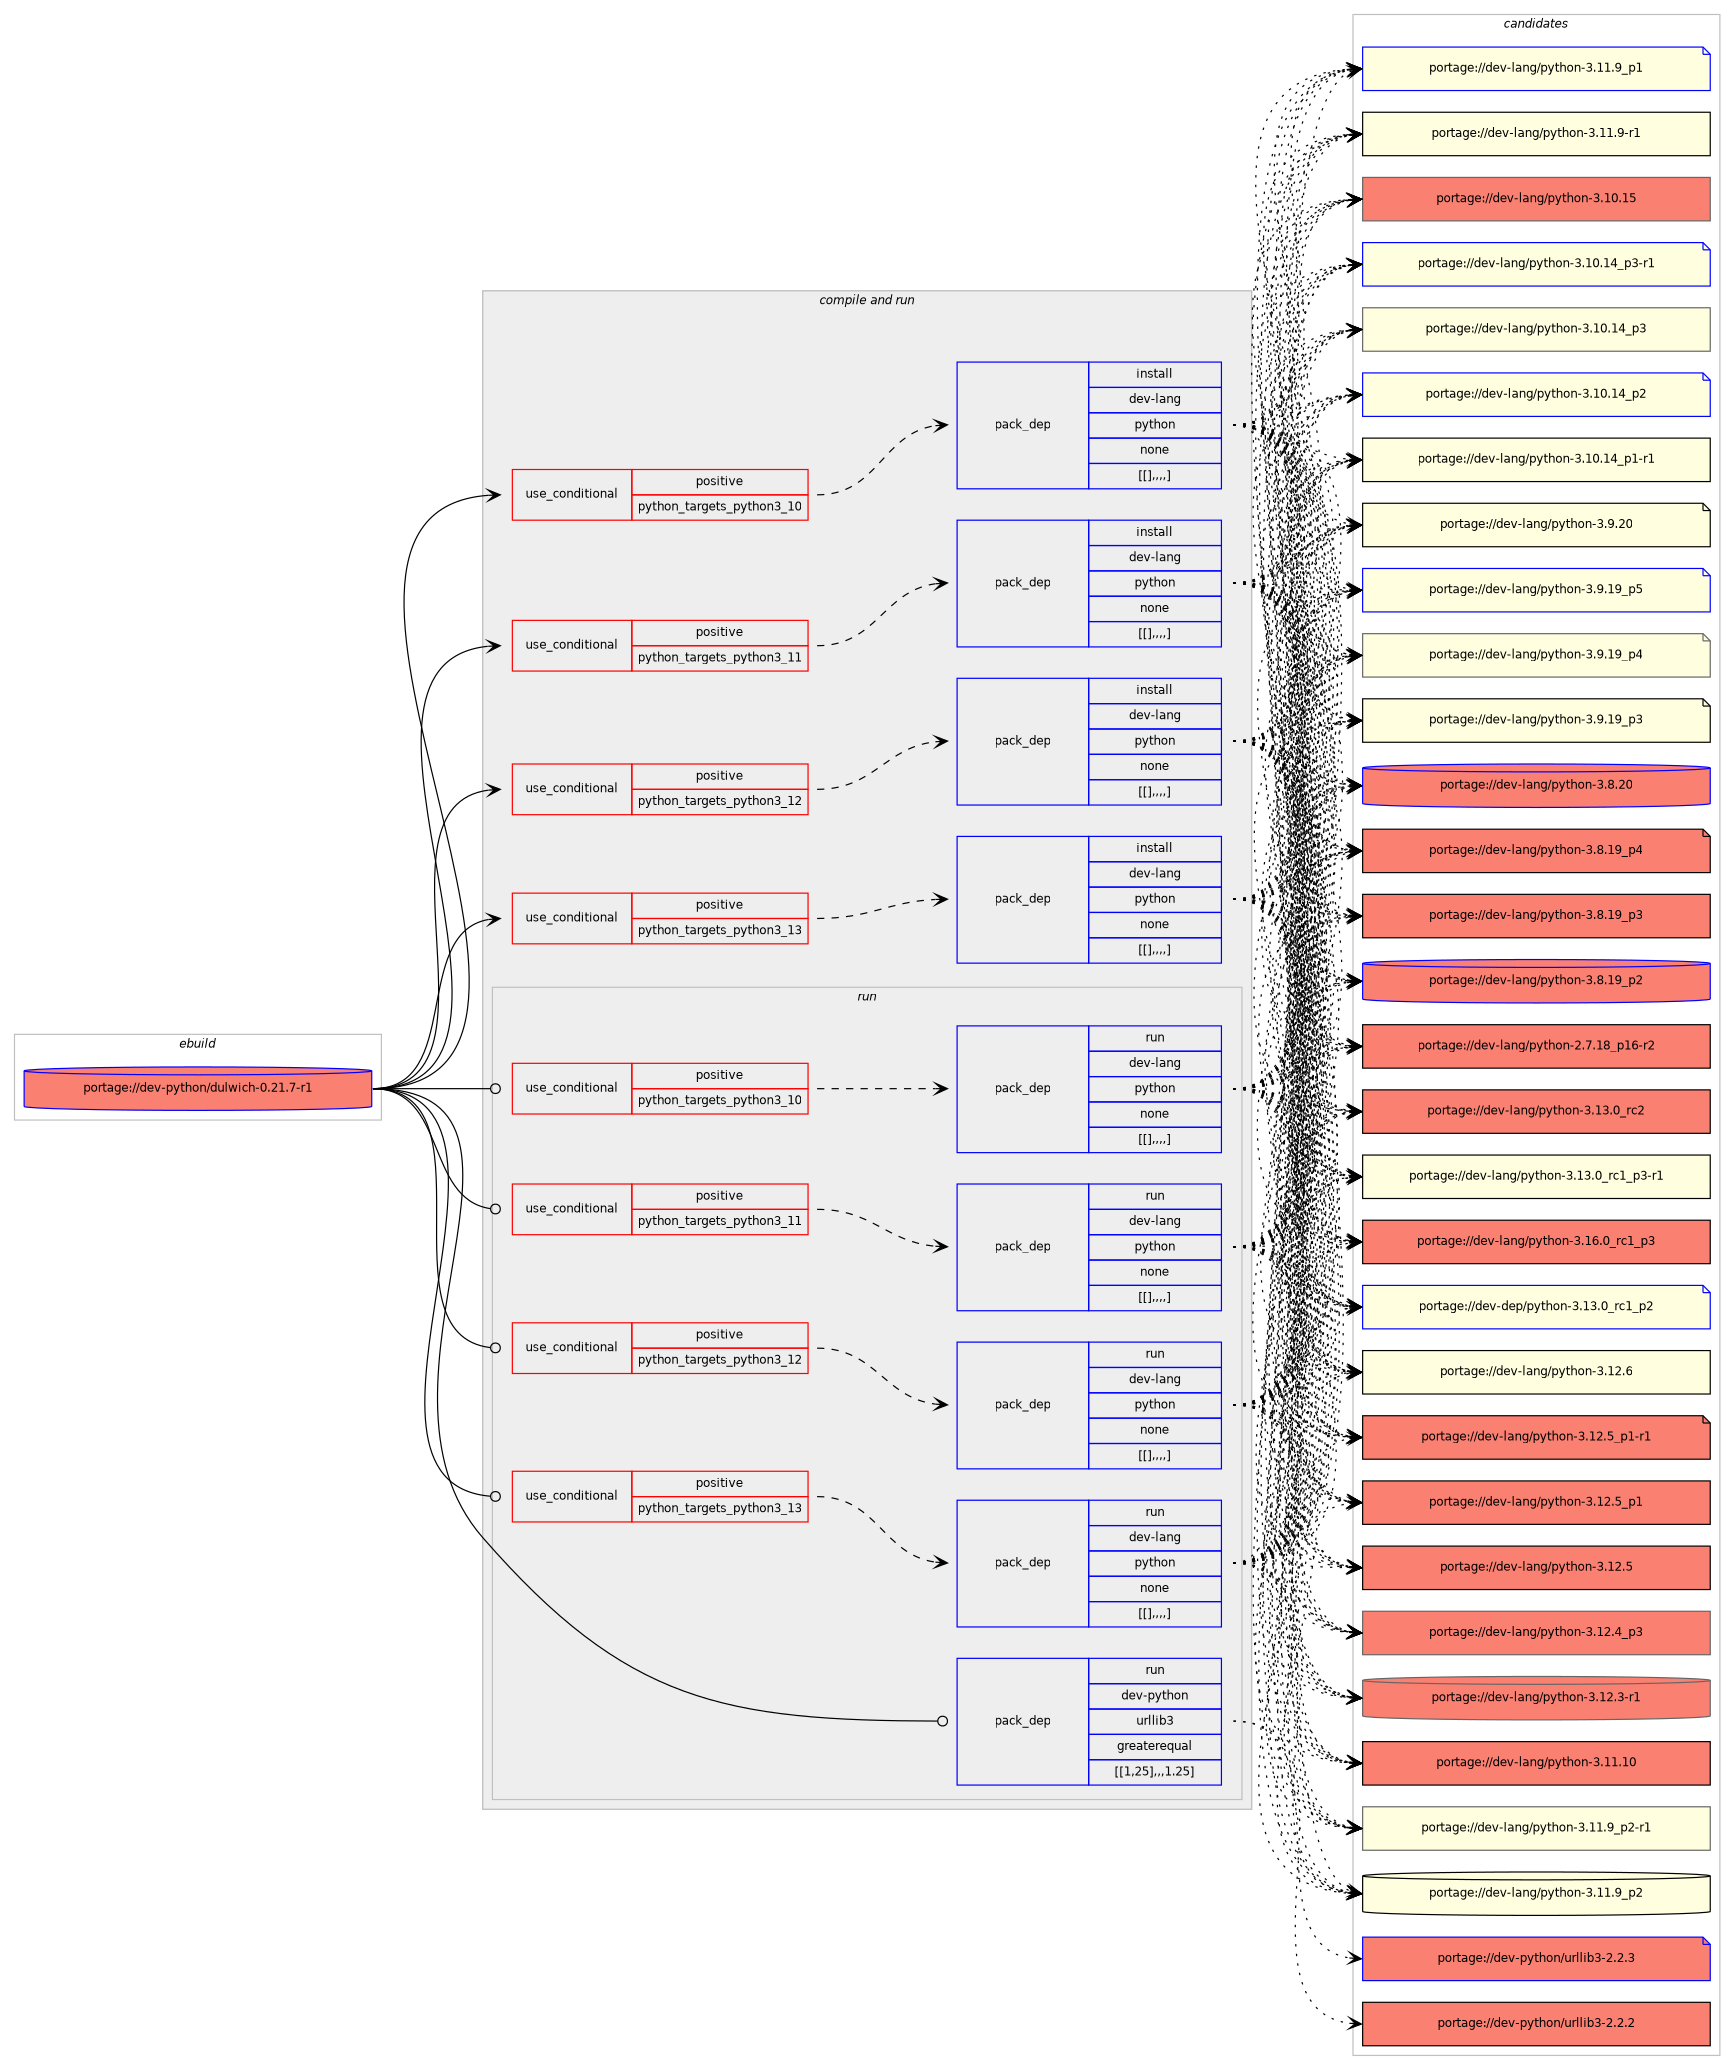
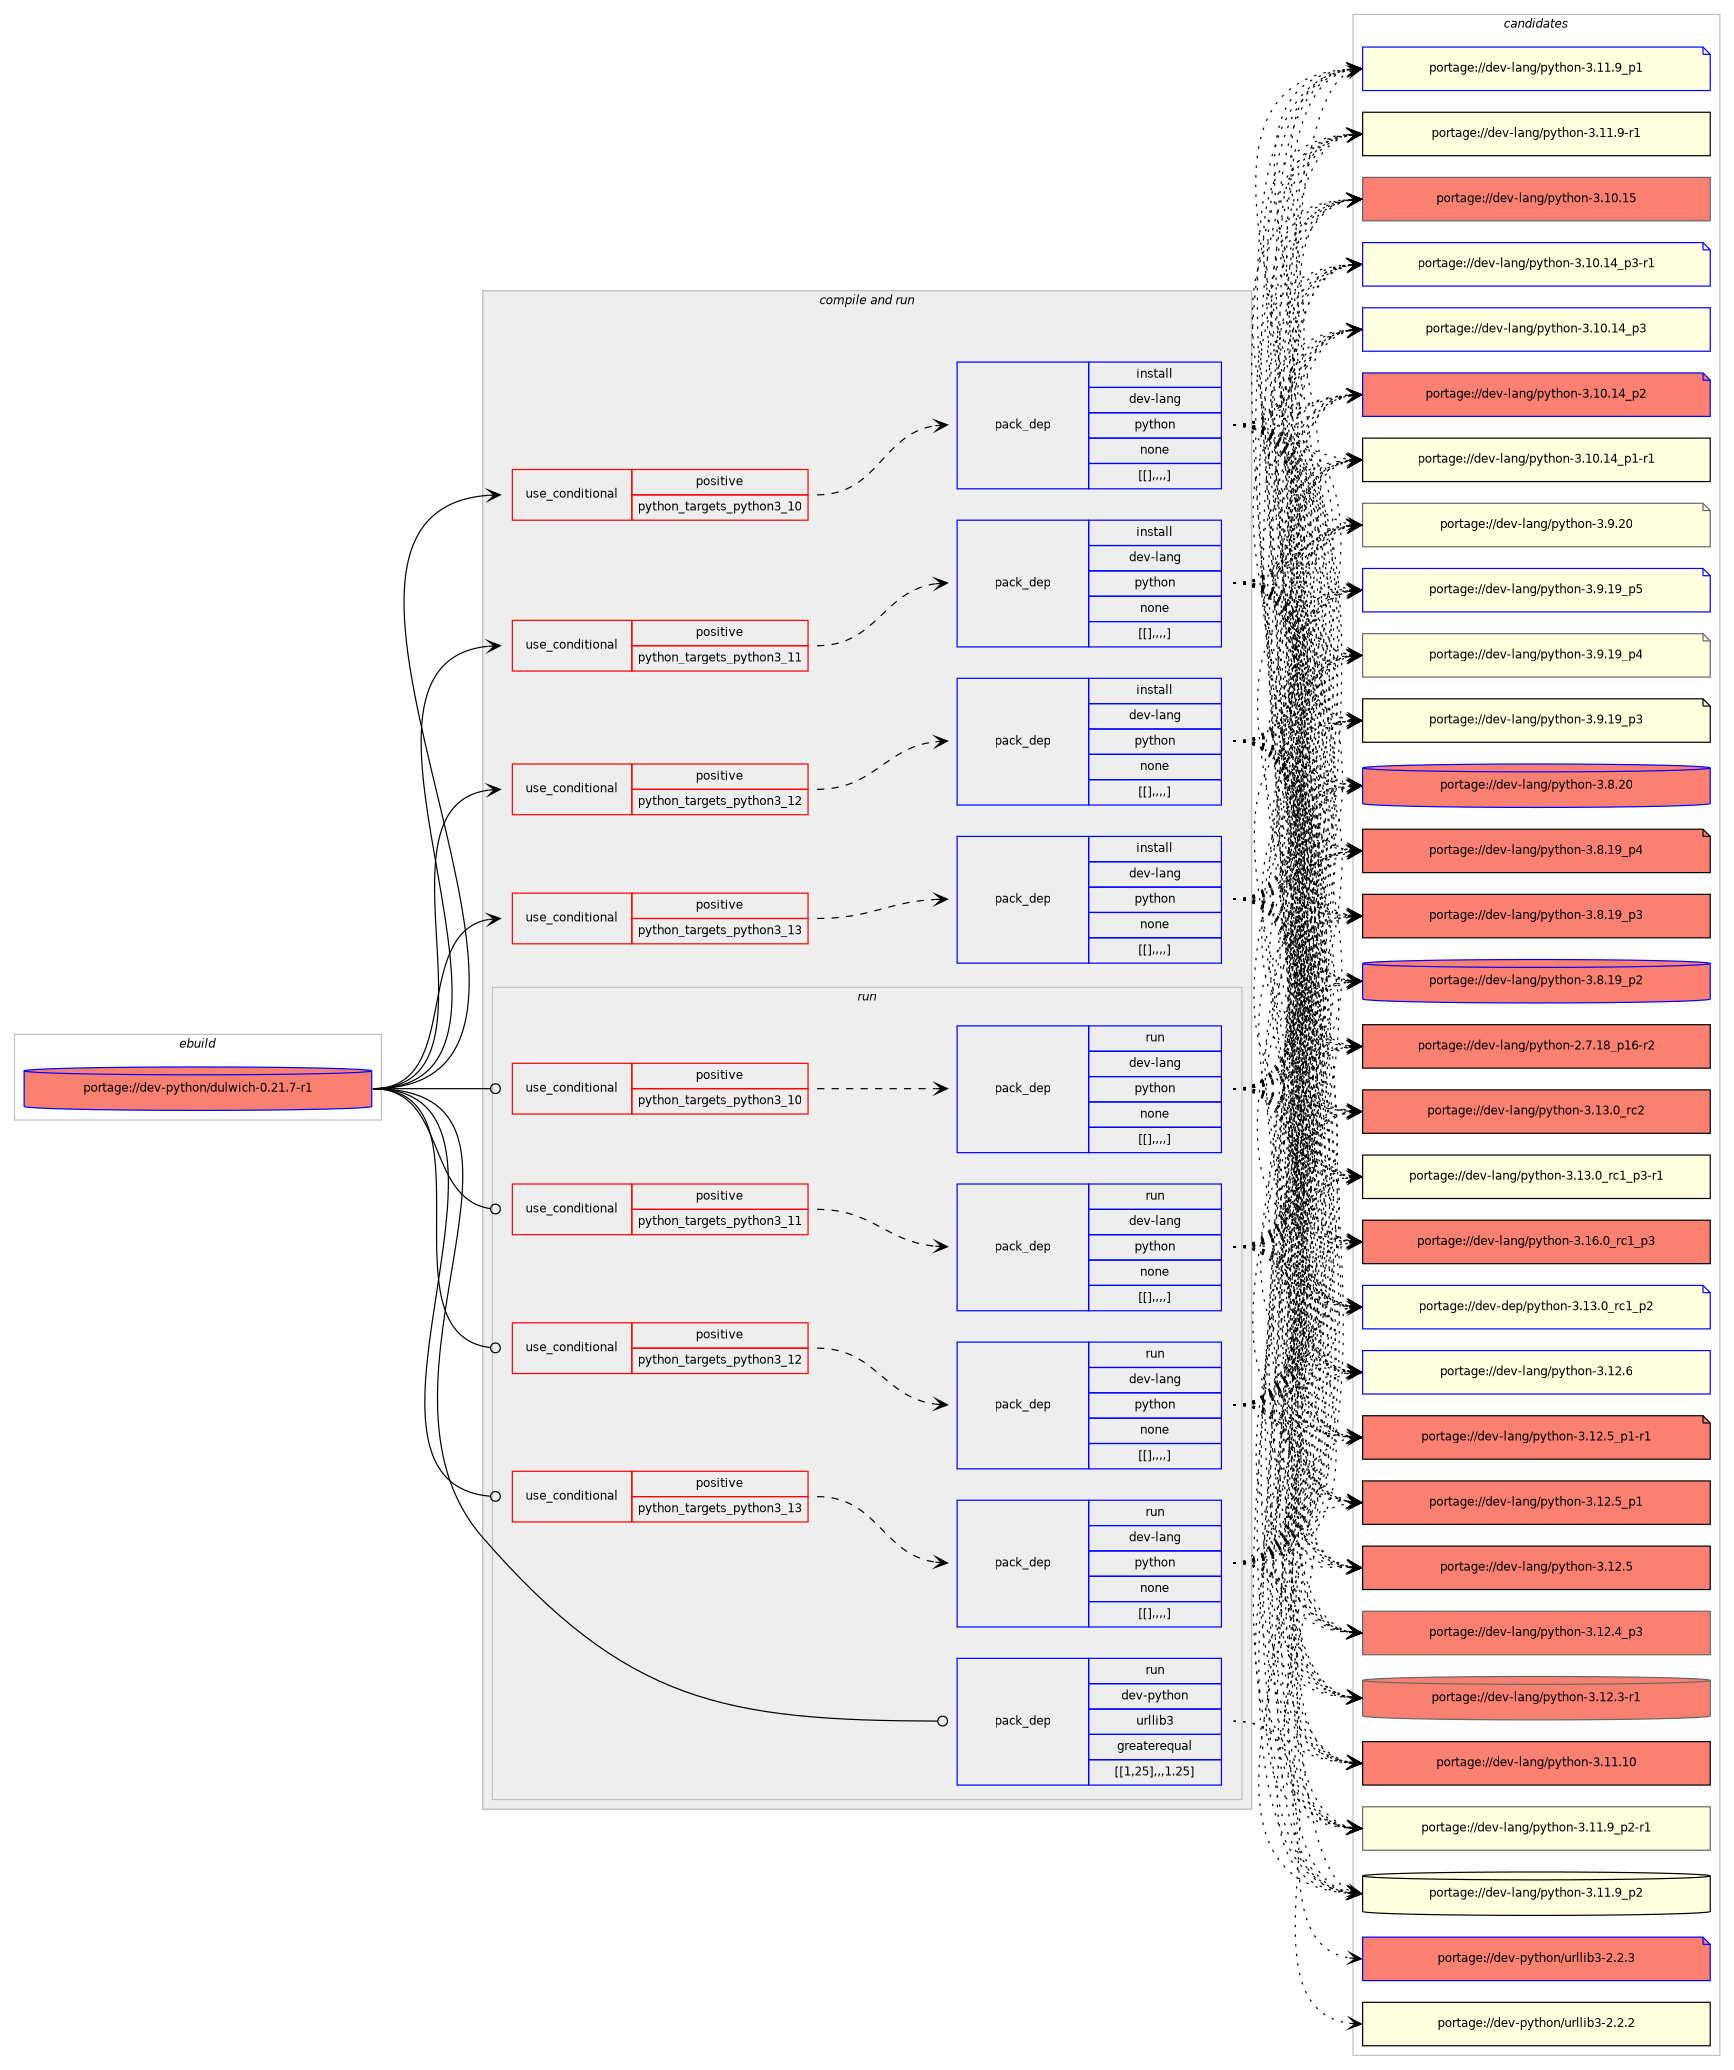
node "portage://dev-lang/python-3.10.14_p3": color gray40 -> blue
node "portage://dev-lang/python-3.10.14_p2": fillcolor lightyellow -> salmon
node "portage://dev-lang/python-3.9.20": color black -> gray40
node "portage://dev-lang/python-3.12.6": color black -> blue
node "portage://dev-python/urllib3-2.2.2": fillcolor salmon -> lightyellow
